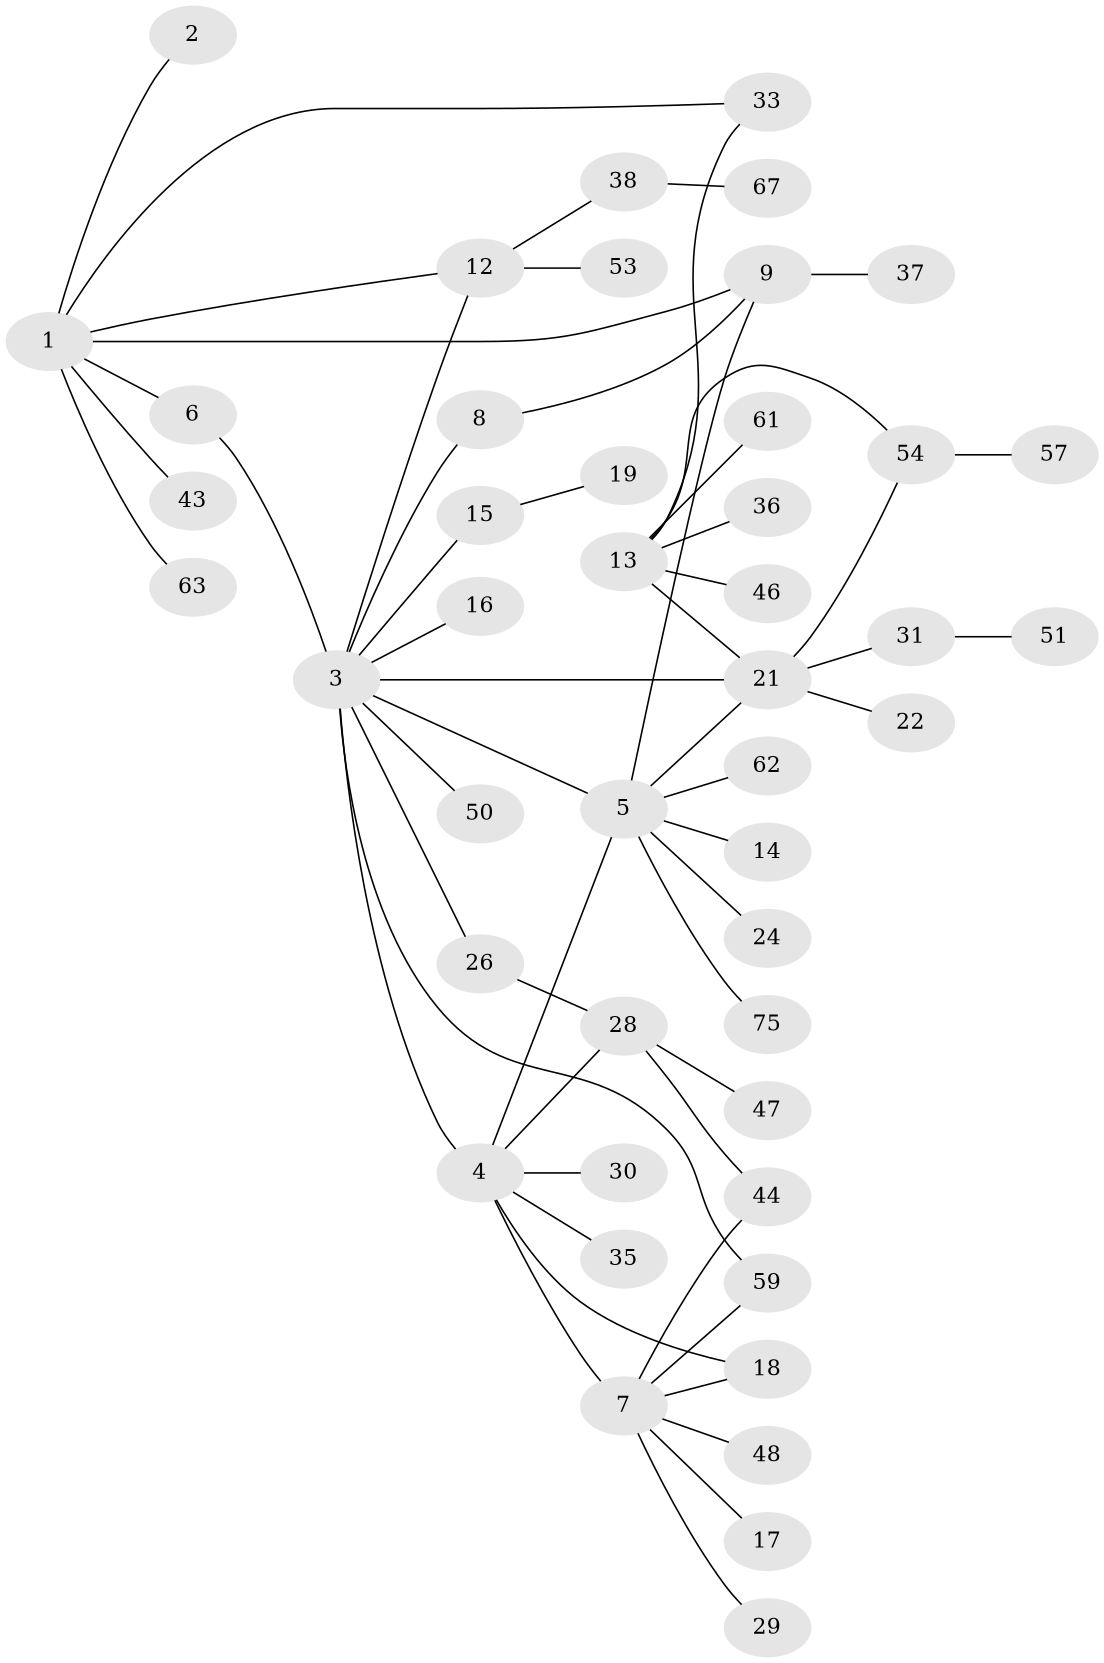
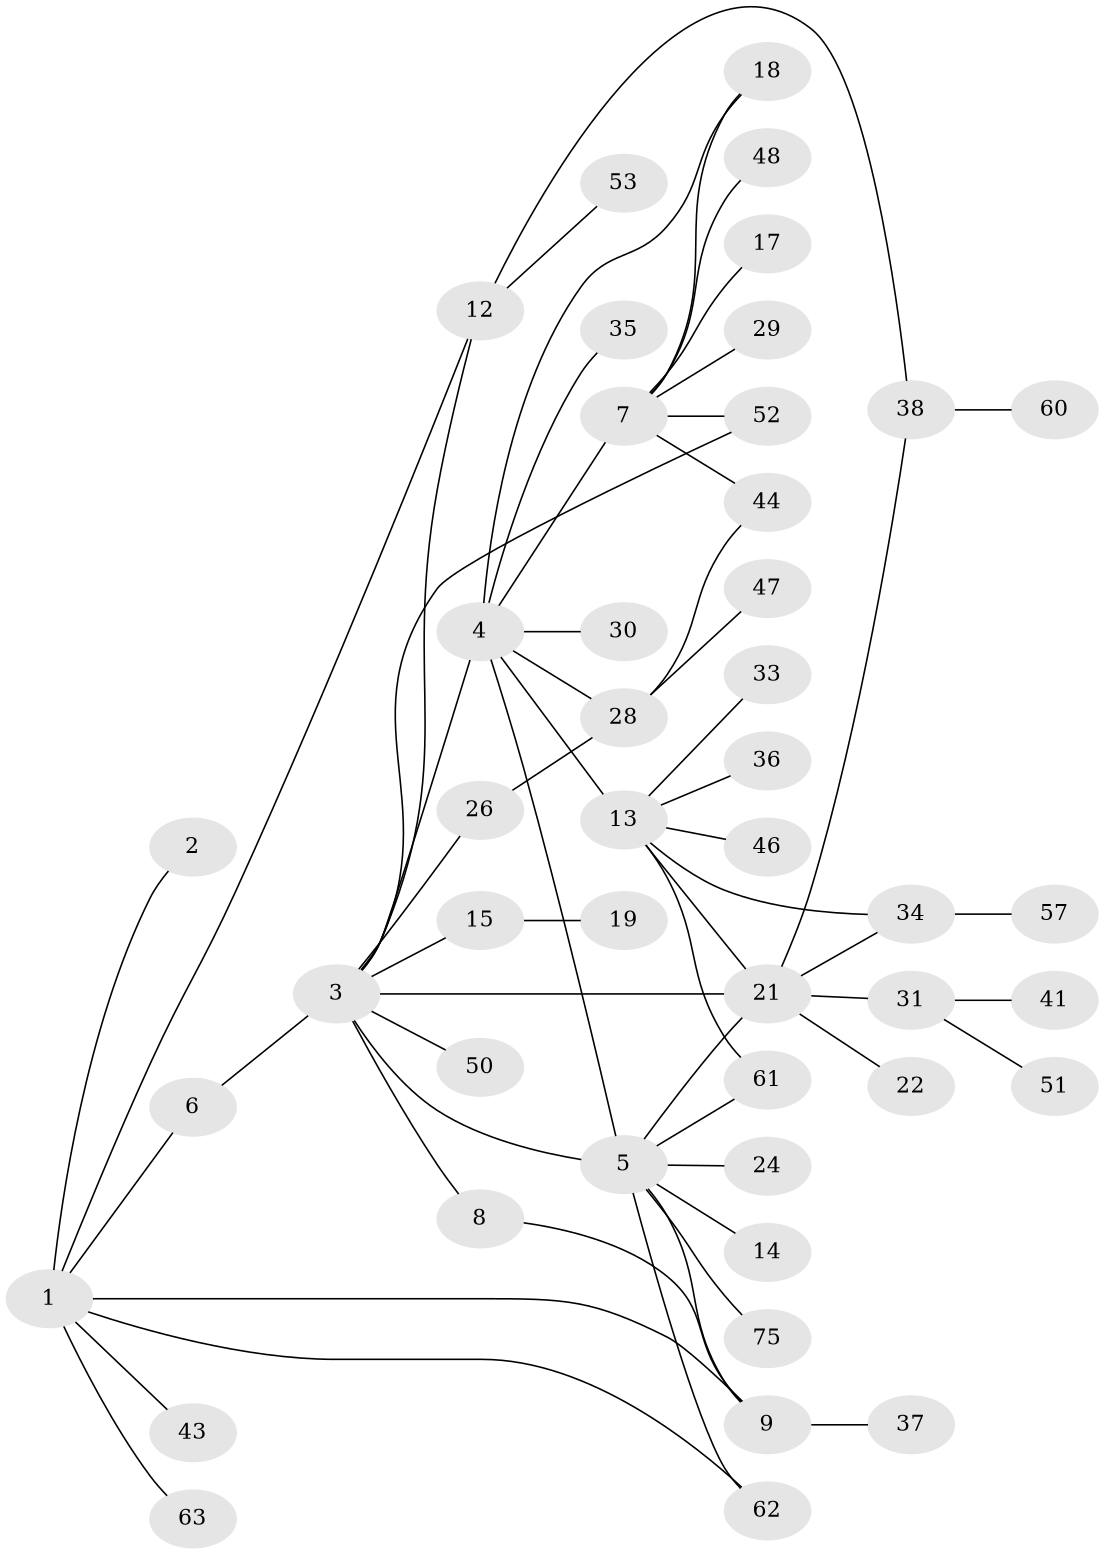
edge "33" -- "1": now "62" -- "1"
node "67": label "67" -> "60"
node "54": label "54" -> "34"
node "16": removed
edge "38" -- "21": added
edge "4" -- "13": added
node "41": added
edge "61" -- "5": added
node "59": label "59" -> "52"
